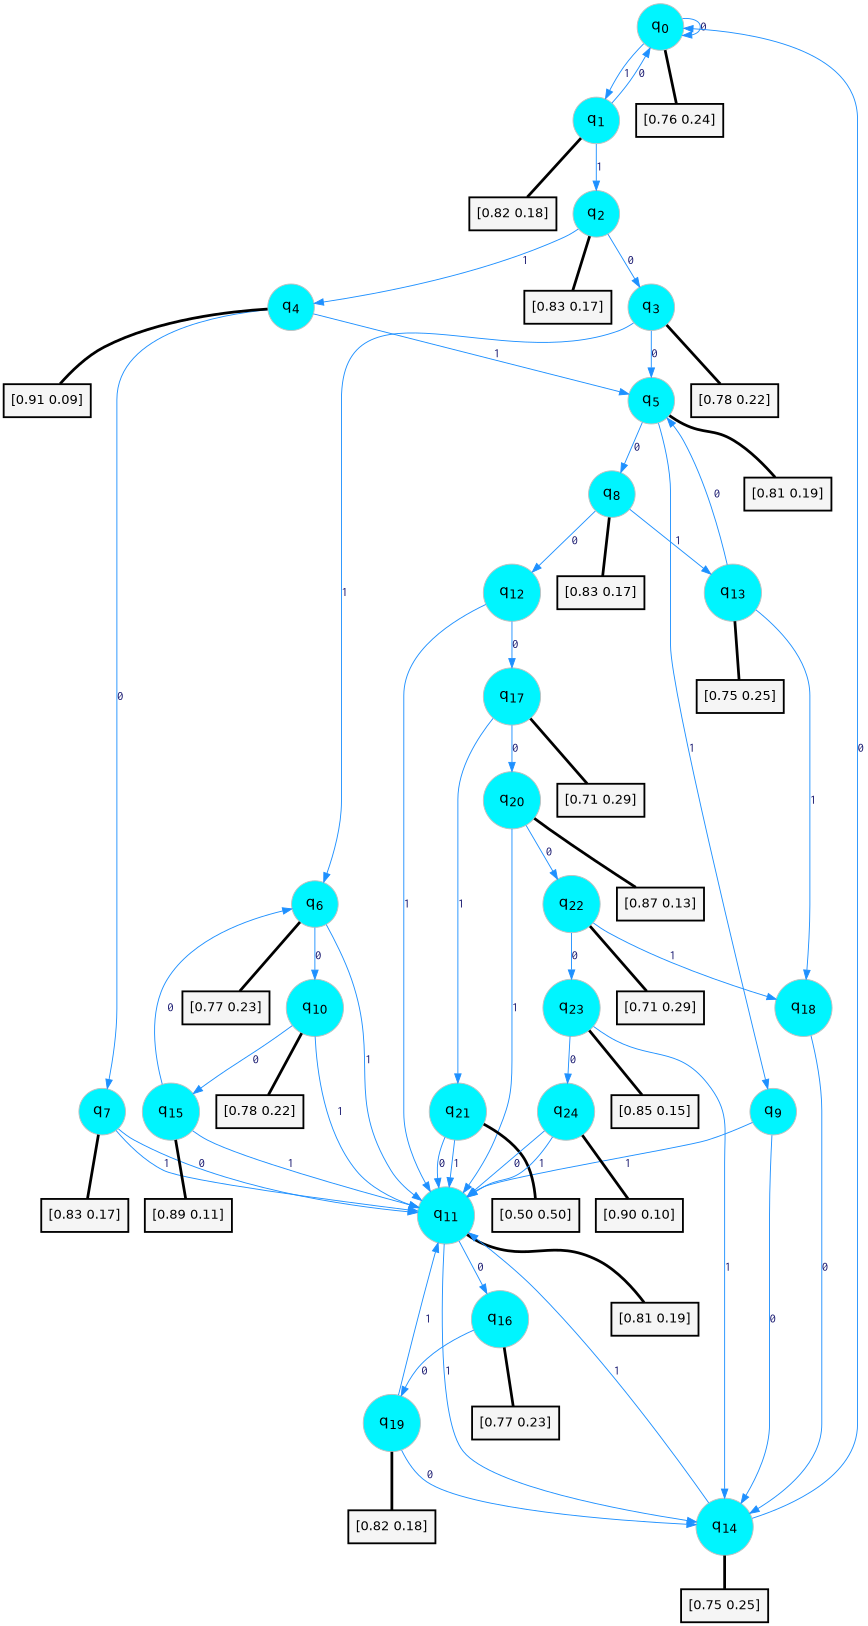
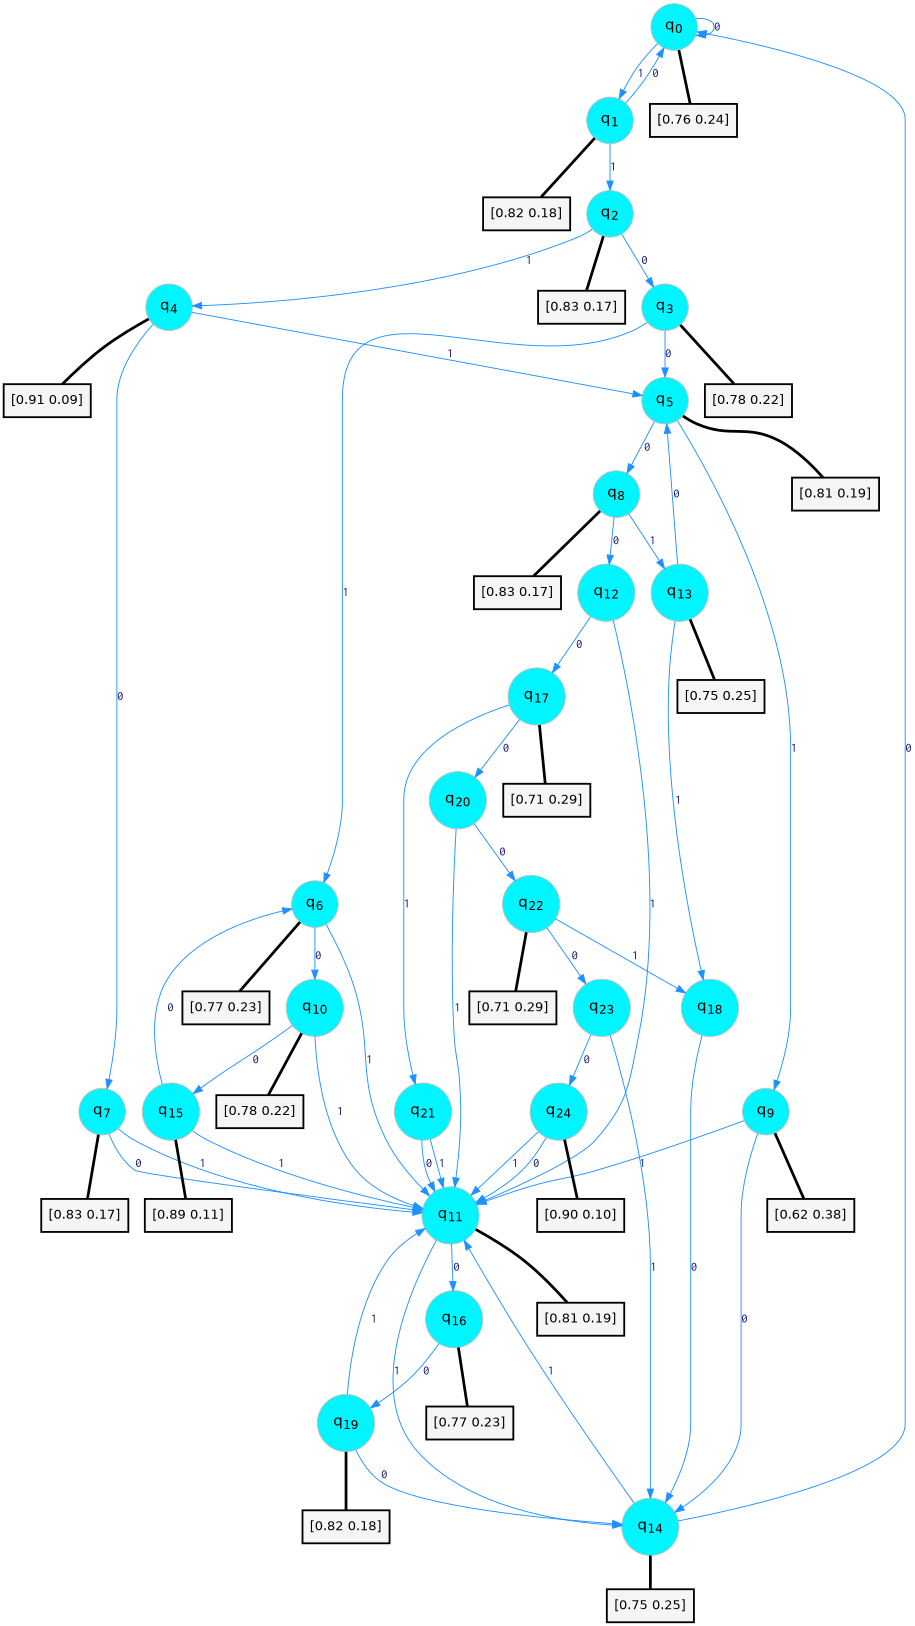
node "[0.87 0.13]": removed
node "[0.85 0.15]": removed
node "[0.50 0.50]": removed
node "[0.62 0.38]": added
